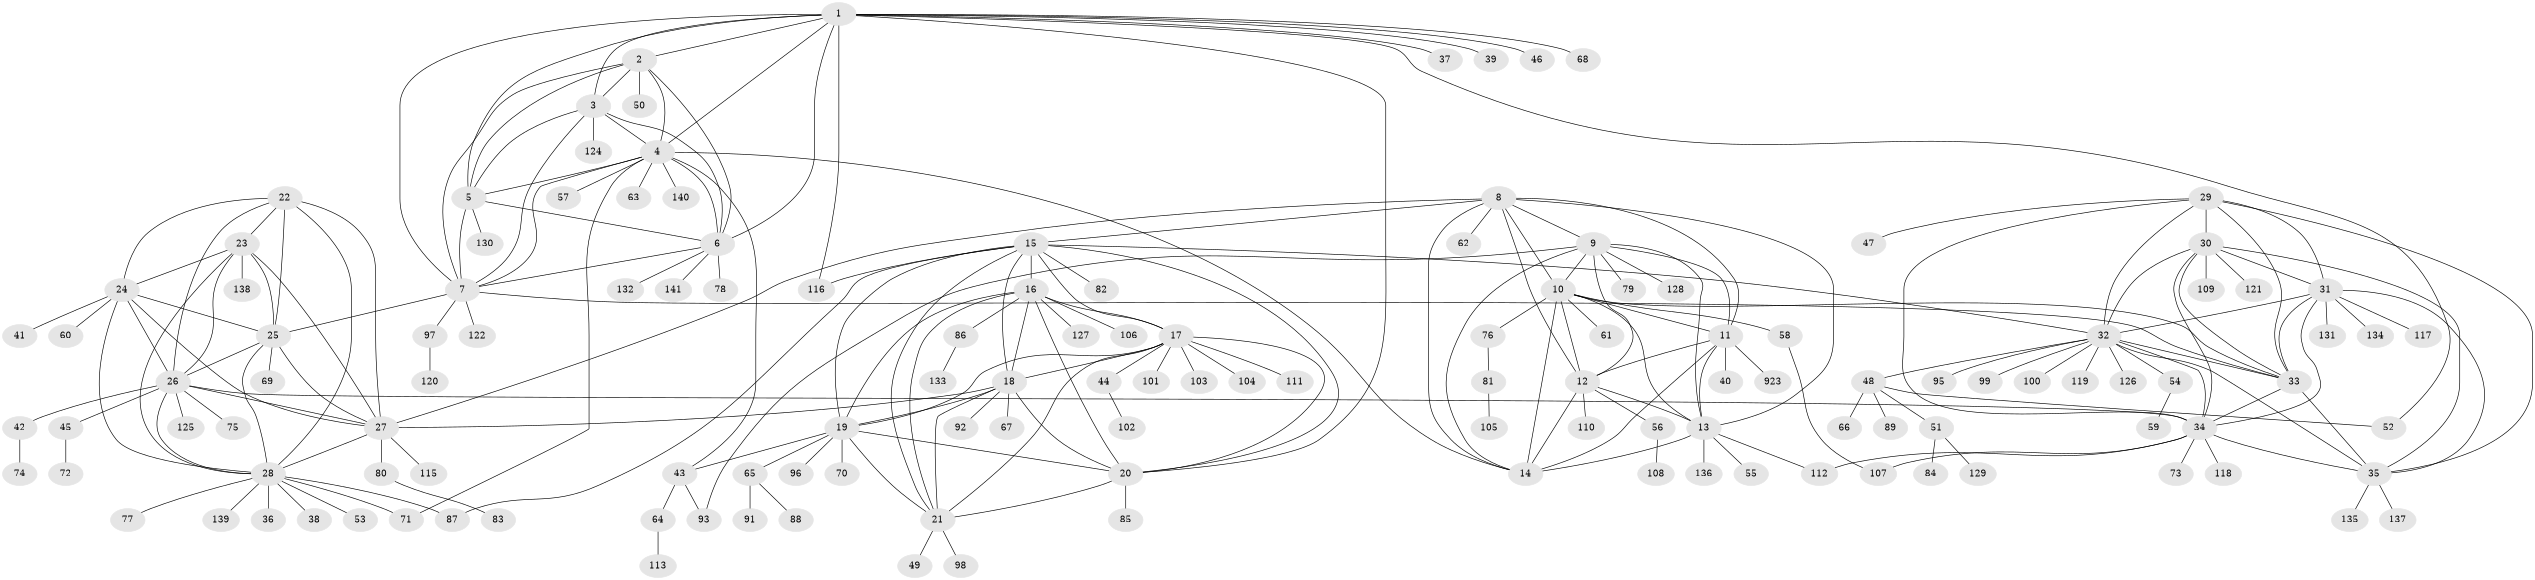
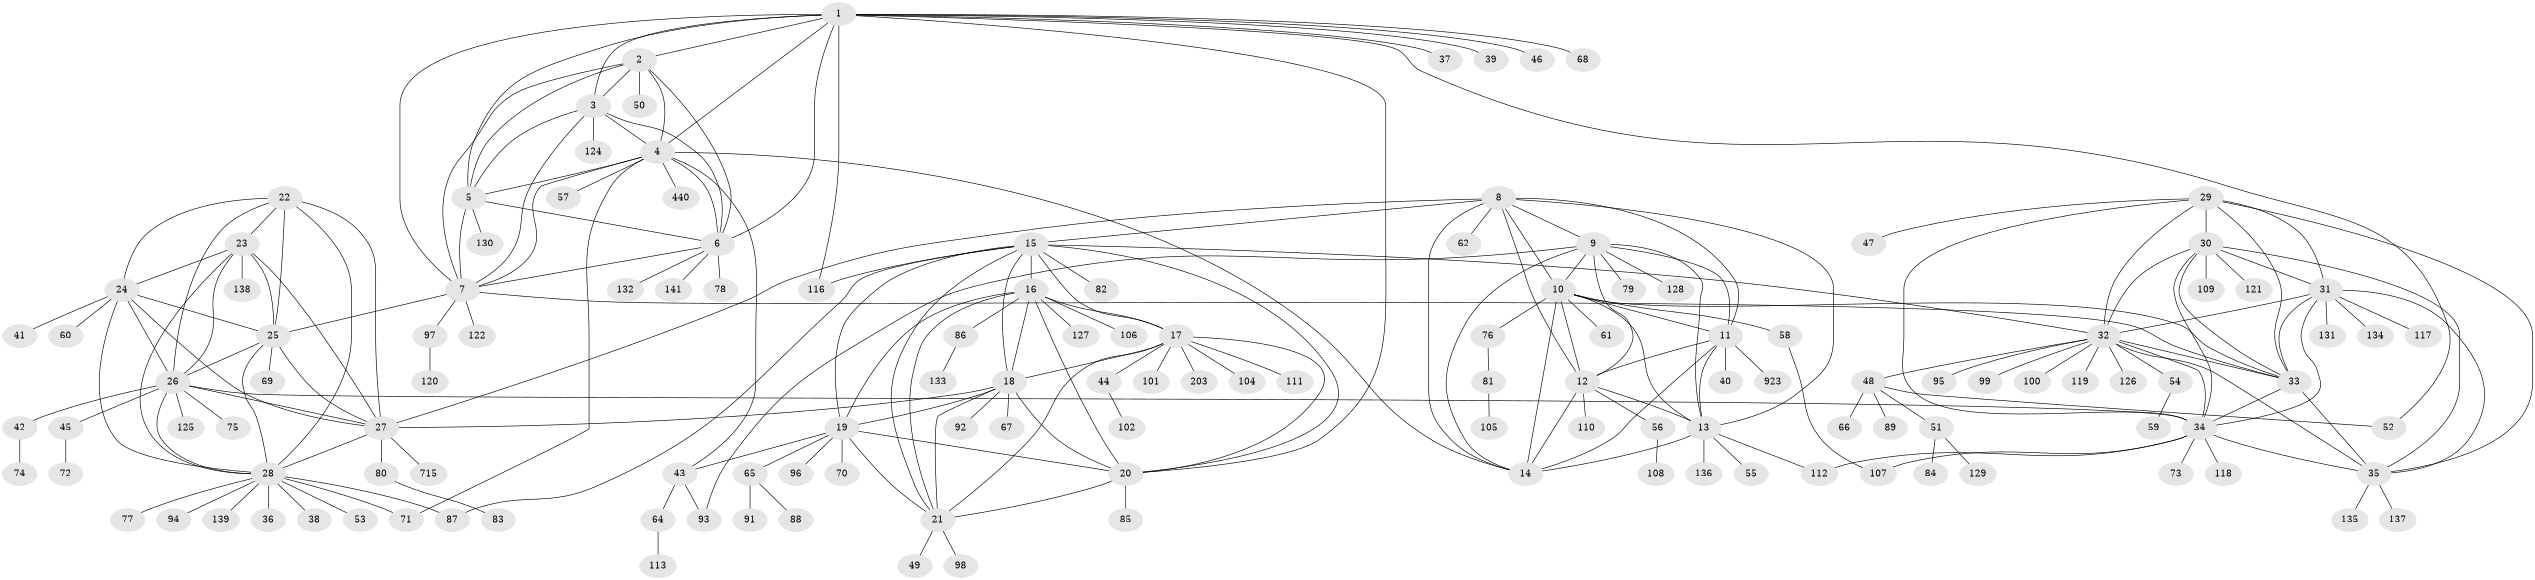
node "63": removed
node "140": label "140" -> "440"
edge "17" -- "19": removed
node "103": label "103" -> "203"
node "115": label "115" -> "715"
node "94": added
